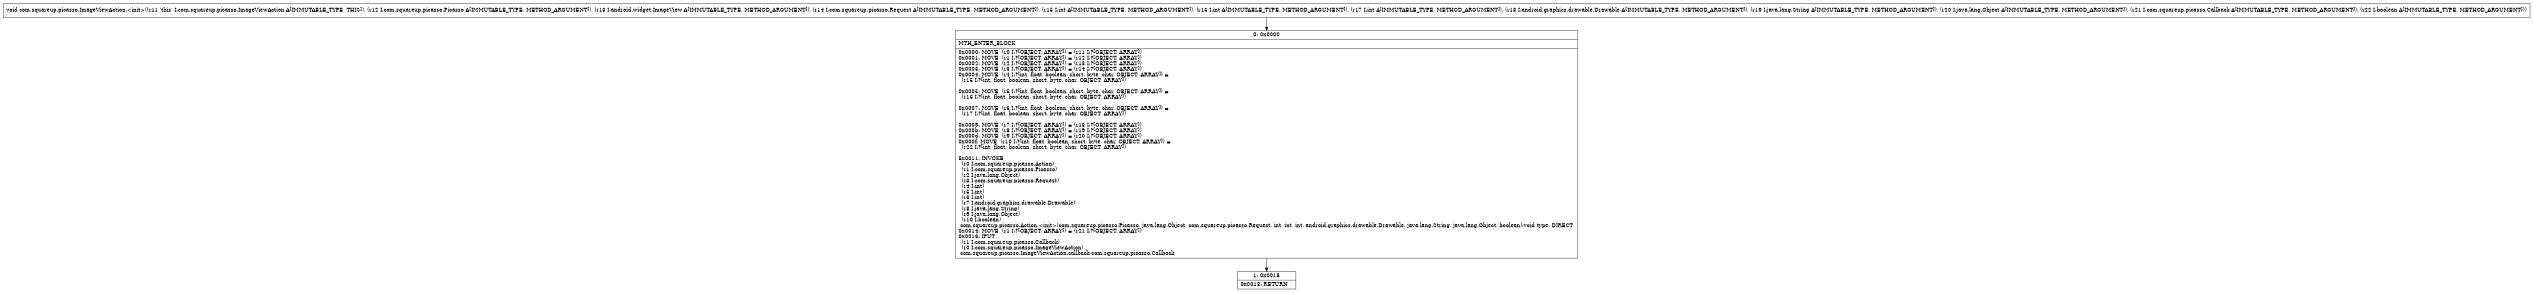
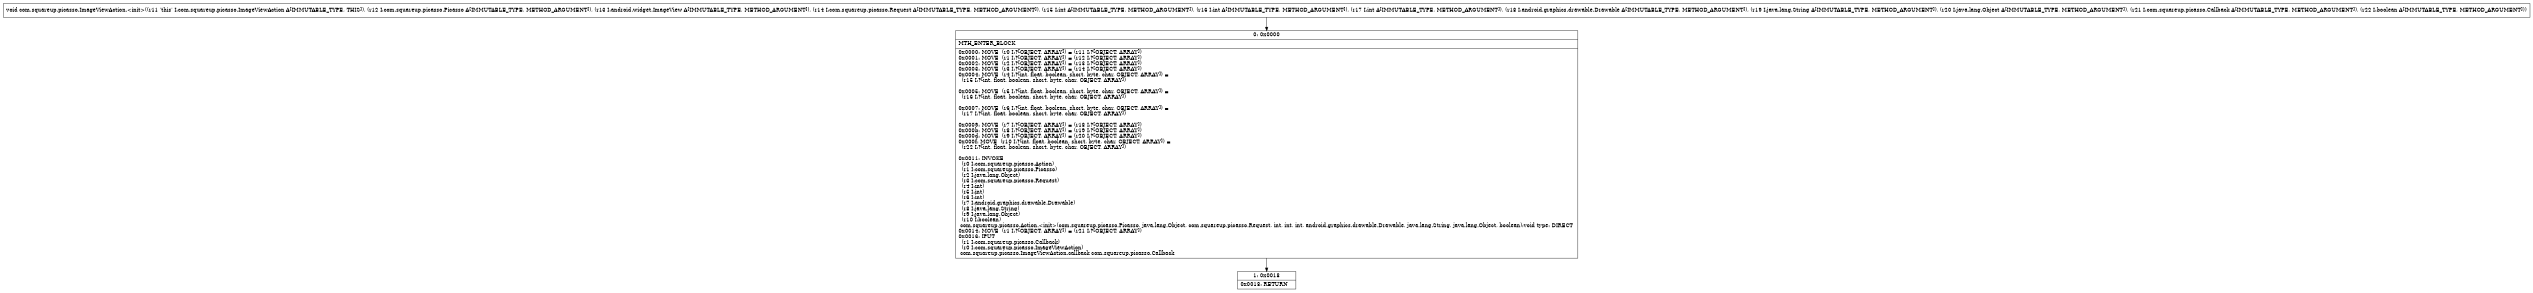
node "0: 0x0000": text "5x0011: INVOKE" -> "0x0011: INVOKE"
